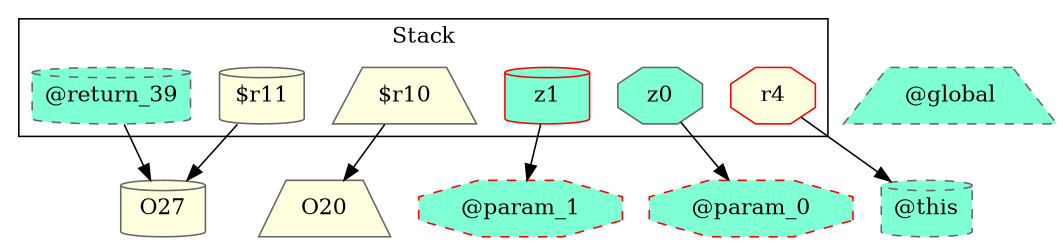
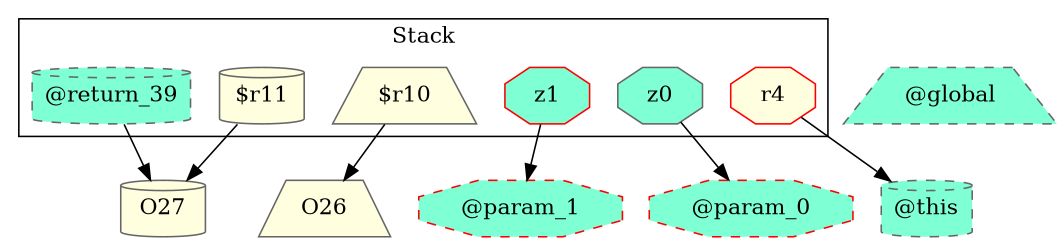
node "z1": shape cylinder -> octagon
node "O20": label "O20" -> "O26"
